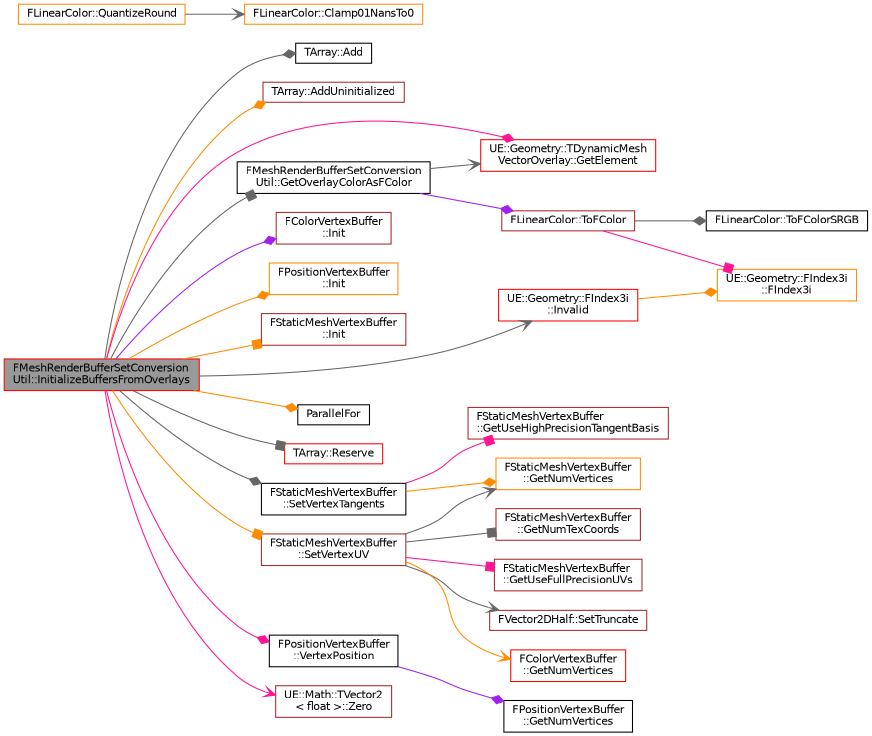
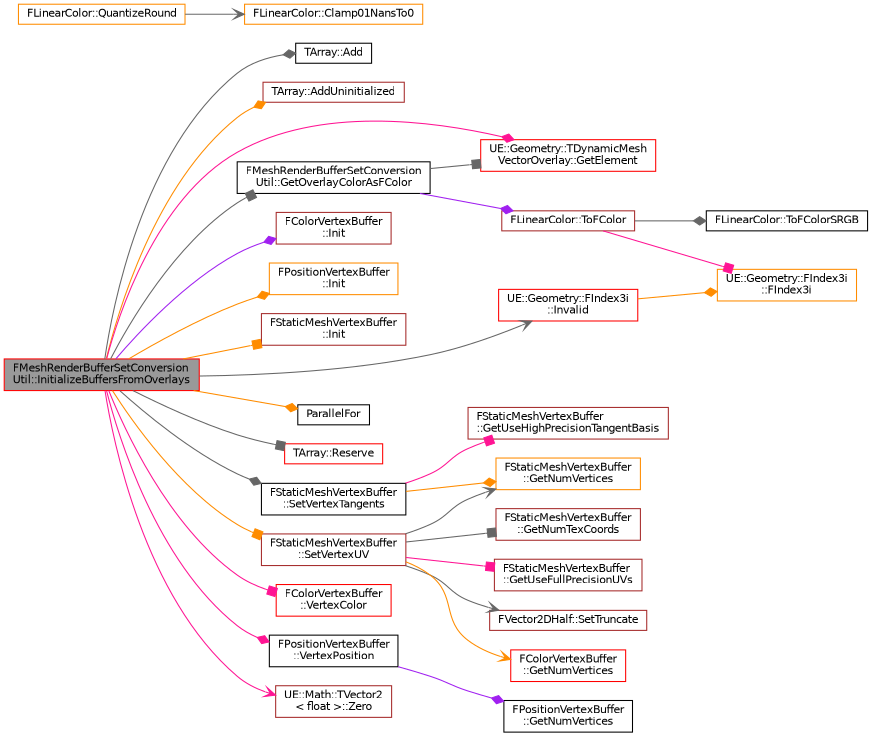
edge "FMeshRenderBufferSetConversion Util::GetOverlayColorAsFColor" -> "UE::Geometry::TDynamicMesh VectorOverlay::GetElement": arrowhead vee -> box
node "FColorVertexBuffer ::VertexColor": added
